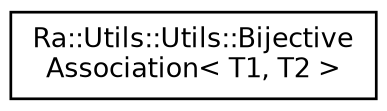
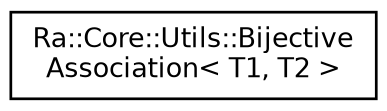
node "Ra::Utils::Utils::Bijective Association< T1, T2 >": label "Ra::Utils::Utils::Bijective Association< T1, T2 >" -> "Ra::Core::Utils::Bijective Association< T1, T2 >"
